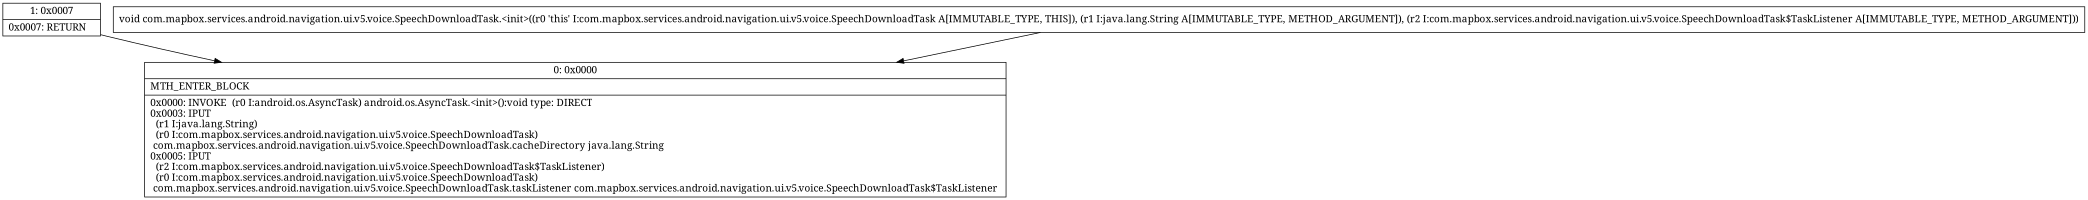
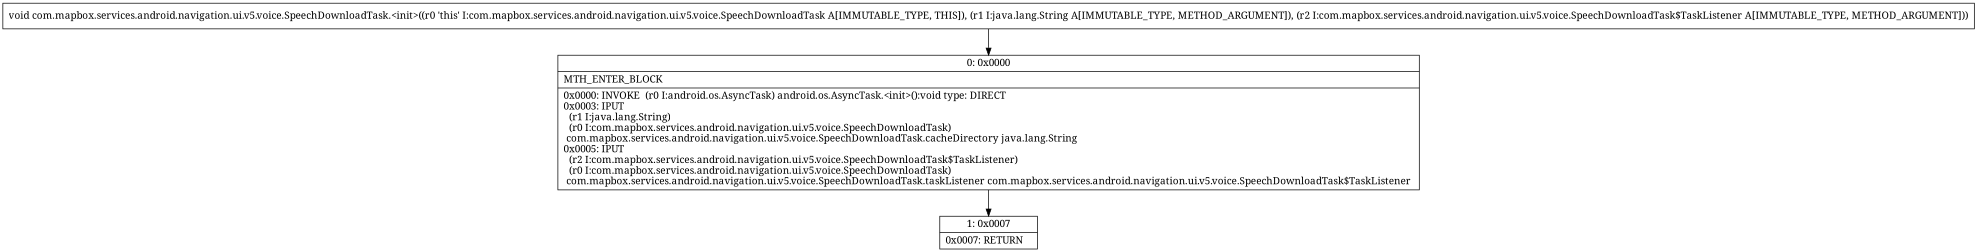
edge "1: 0x0007" -> "0: 0x0000": reversed
